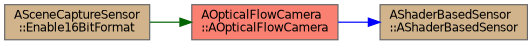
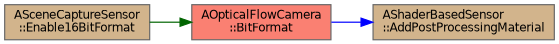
node "AOpticalFlowCamera ::AOpticalFlowCamera": label "AOpticalFlowCamera ::AOpticalFlowCamera" -> "AOpticalFlowCamera ::BitFormat"
node "AShaderBasedSensor ::AShaderBasedSensor": label "AShaderBasedSensor ::AShaderBasedSensor" -> "AShaderBasedSensor ::AddPostProcessingMaterial"
